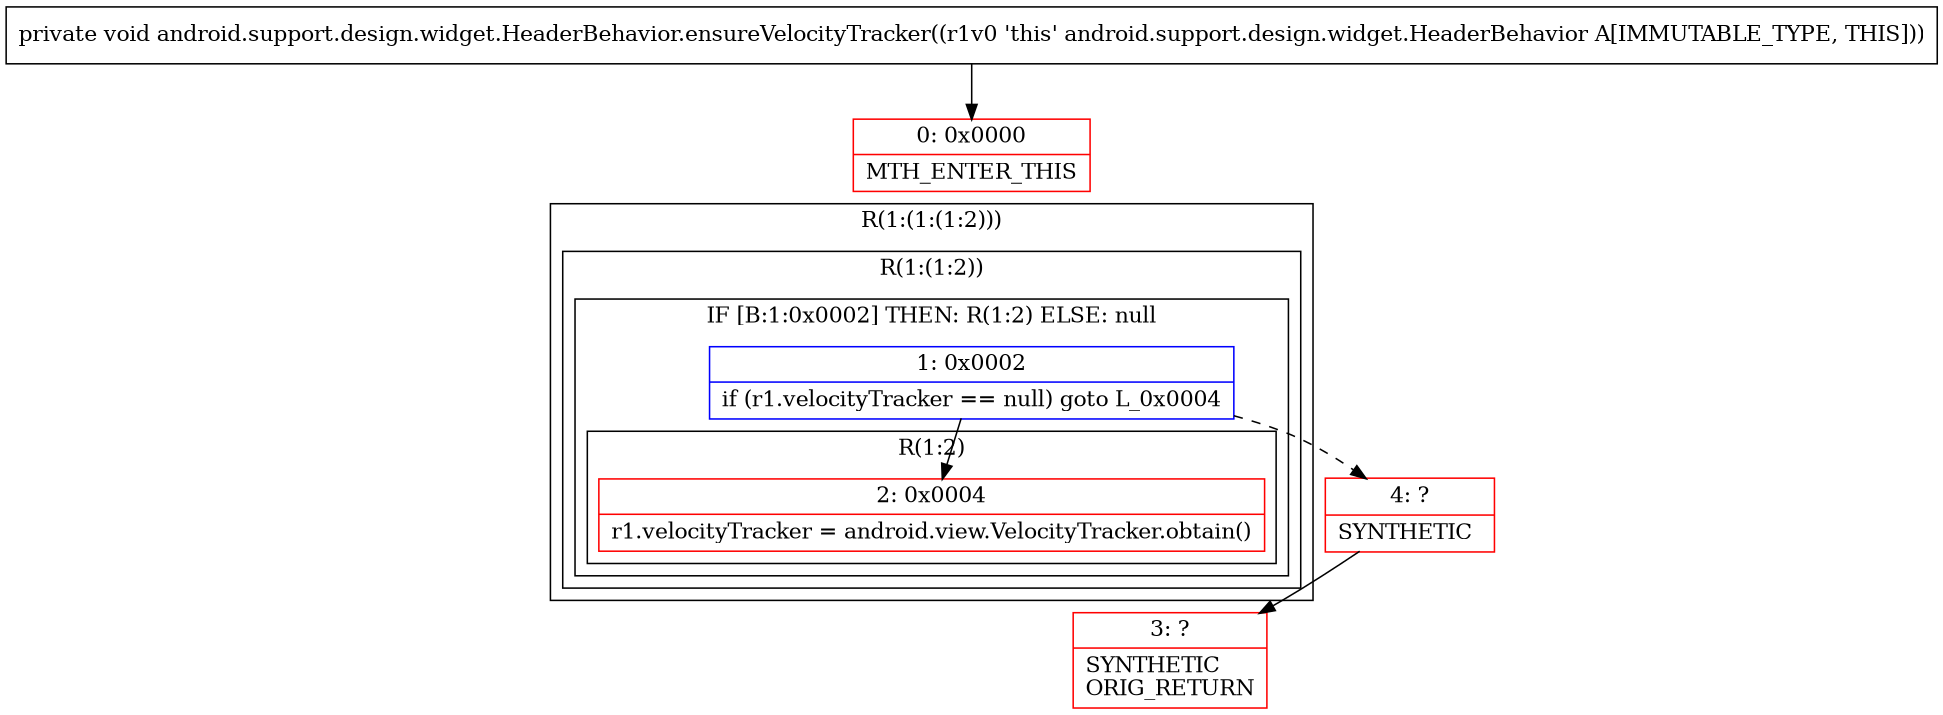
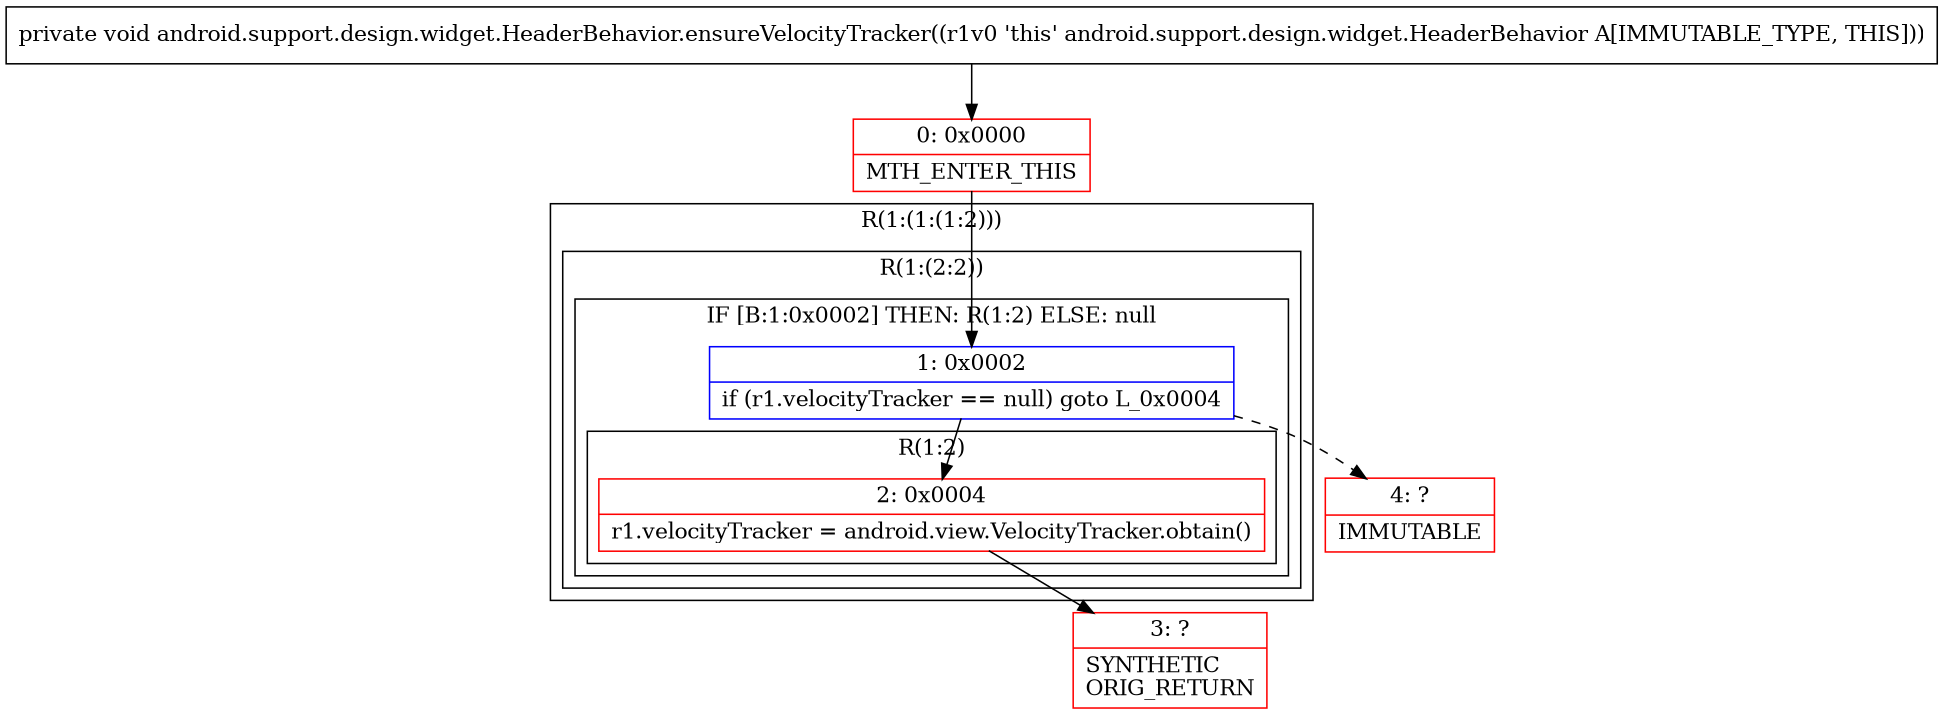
edge "0: 0x0000" -> "1: 0x0002": added
cluster "R(1:(1:2))": label "R(1:(1:2))" -> "R(1:(2:2))"
node "4: ?": text "SYNTHETIC" -> "IMMUTABLE"
edge "4: ?" -> "3: ?": now "2: 0x0004" -> "3: ?"
